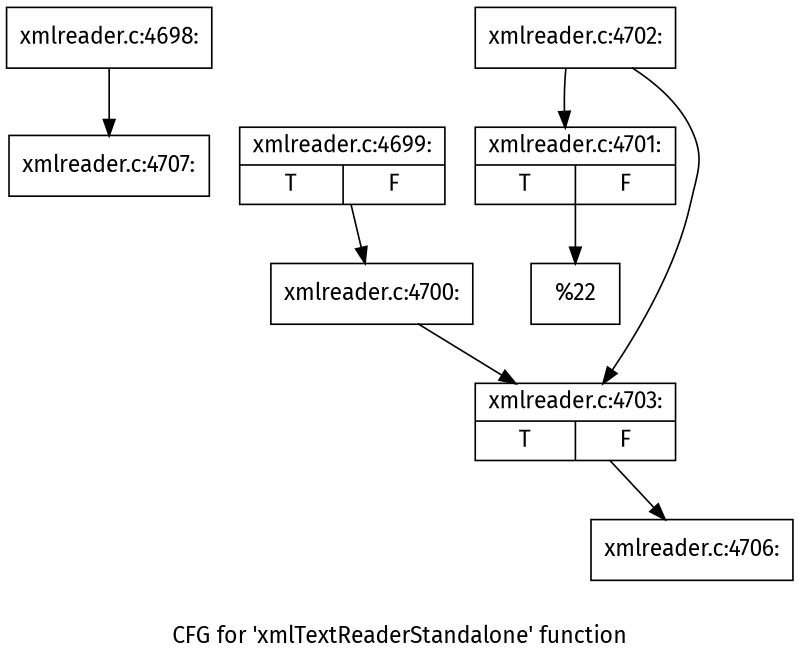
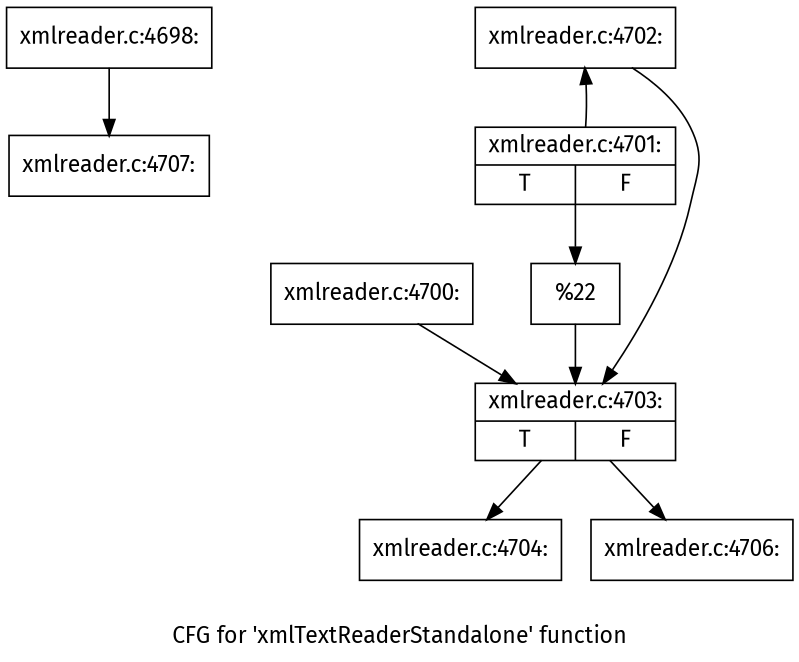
edge "xmlreader.c:4702:" -> "xmlreader.c:4701:": reversed
node "xmlreader.c:4699:": removed
edge "%22" -> "xmlreader.c:4703:": added
node "xmlreader.c:4704:": added
